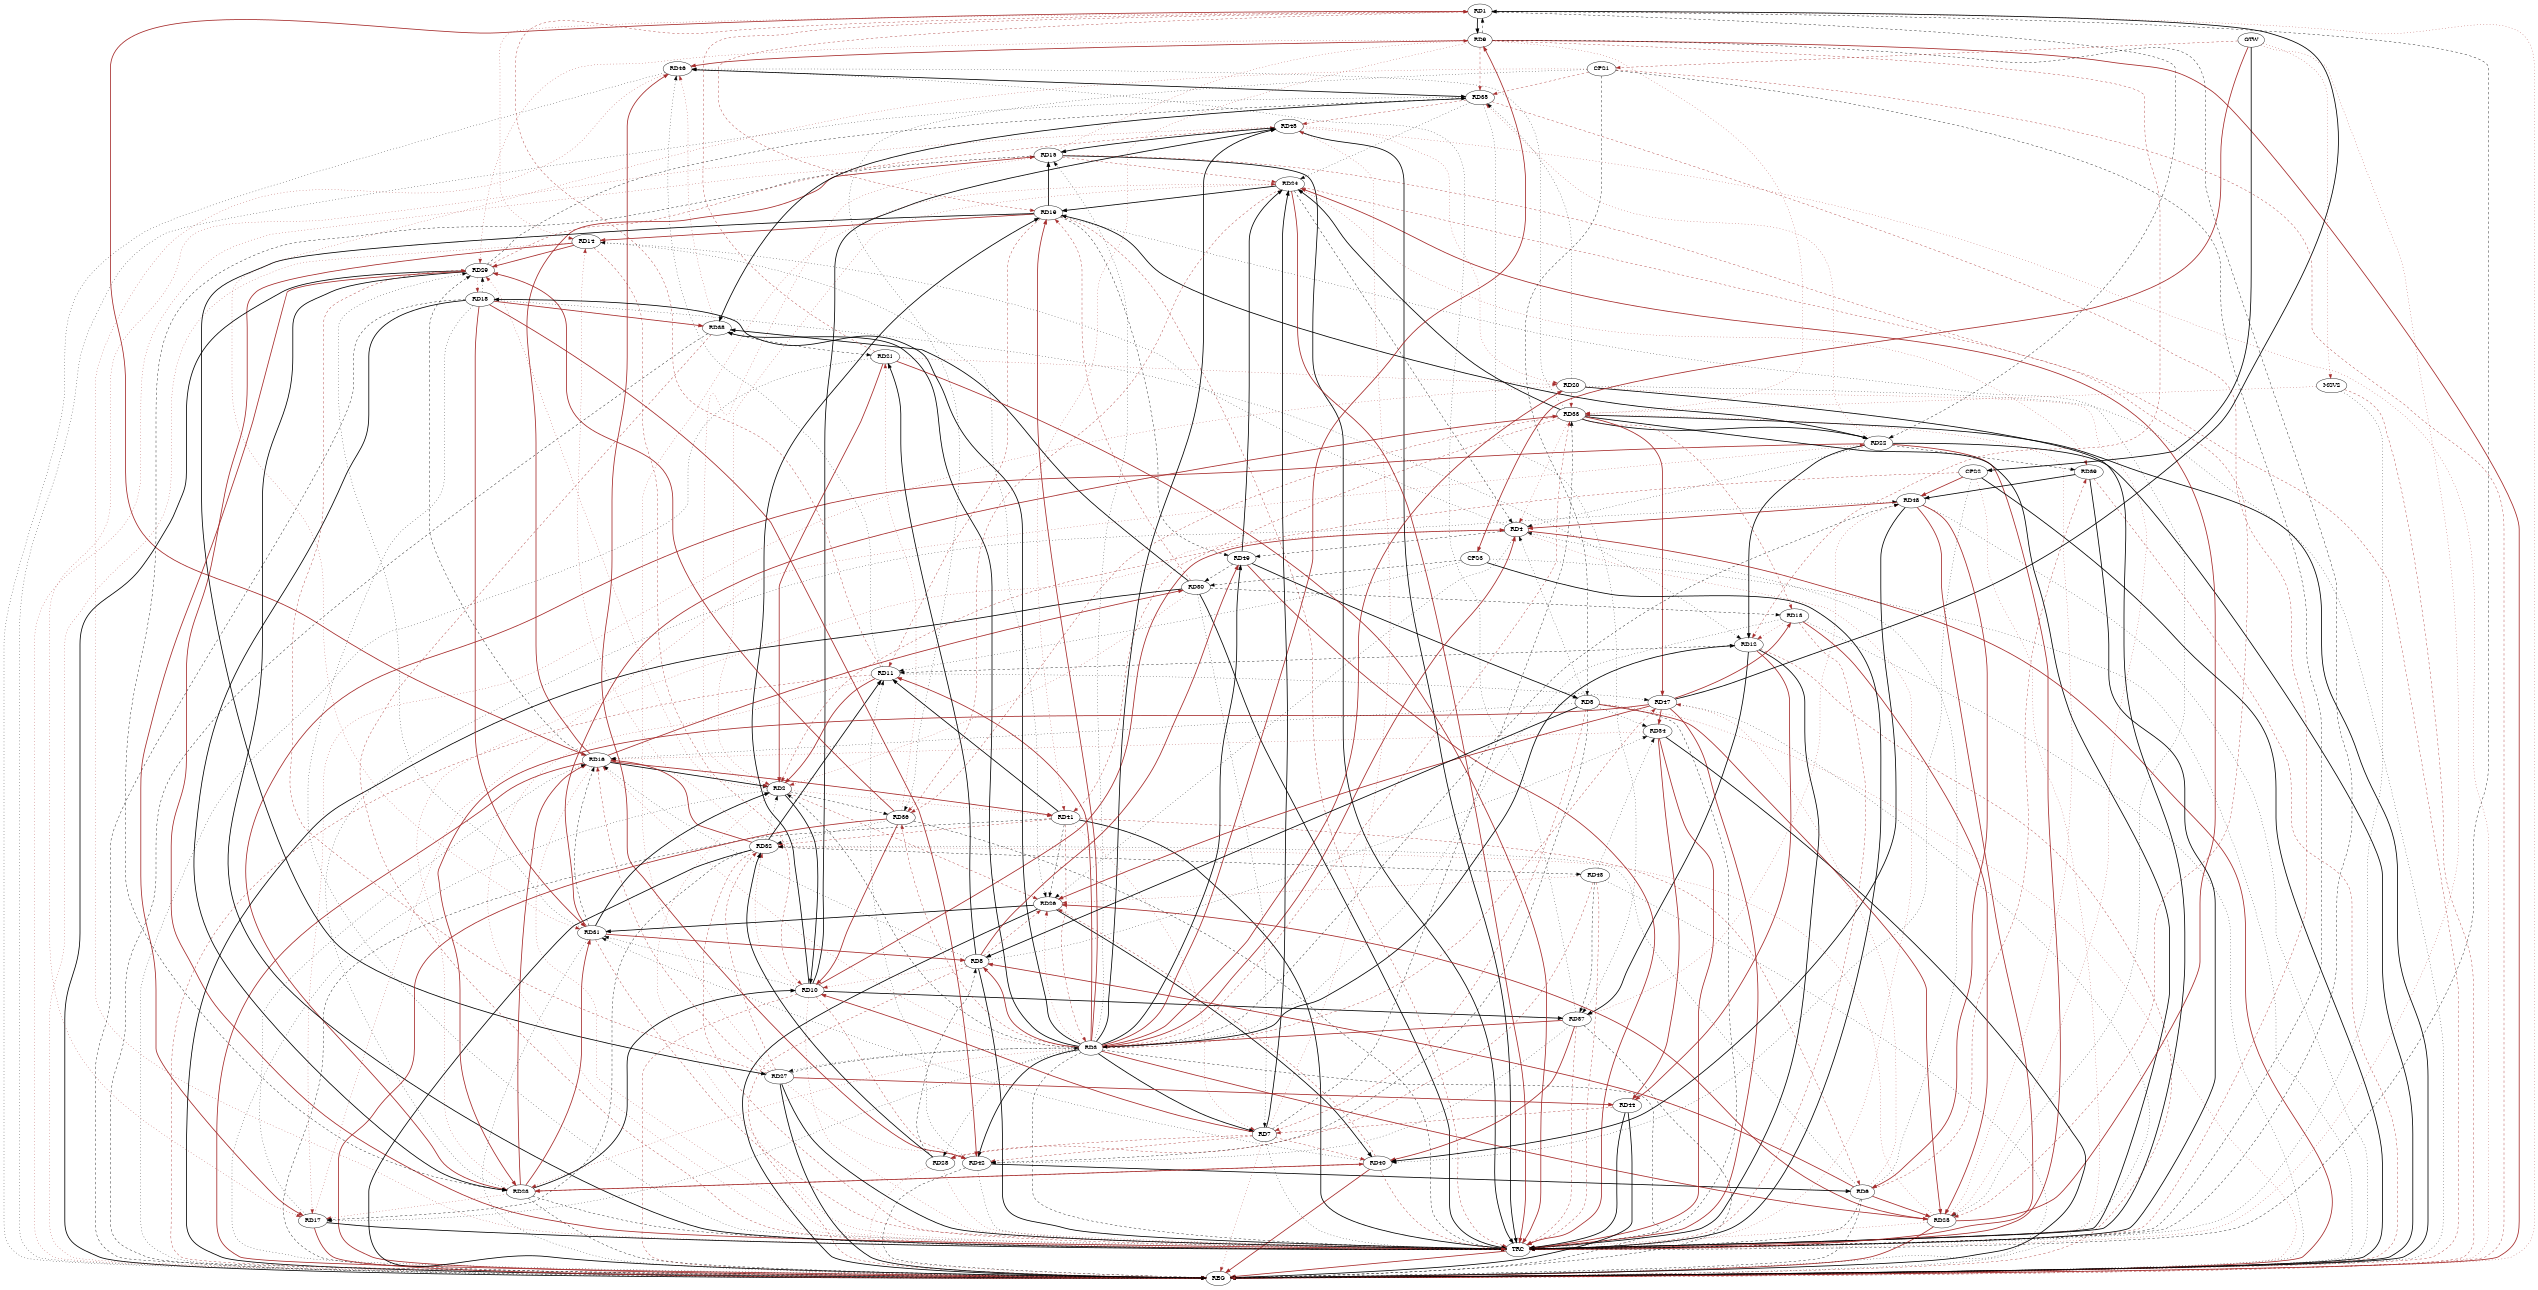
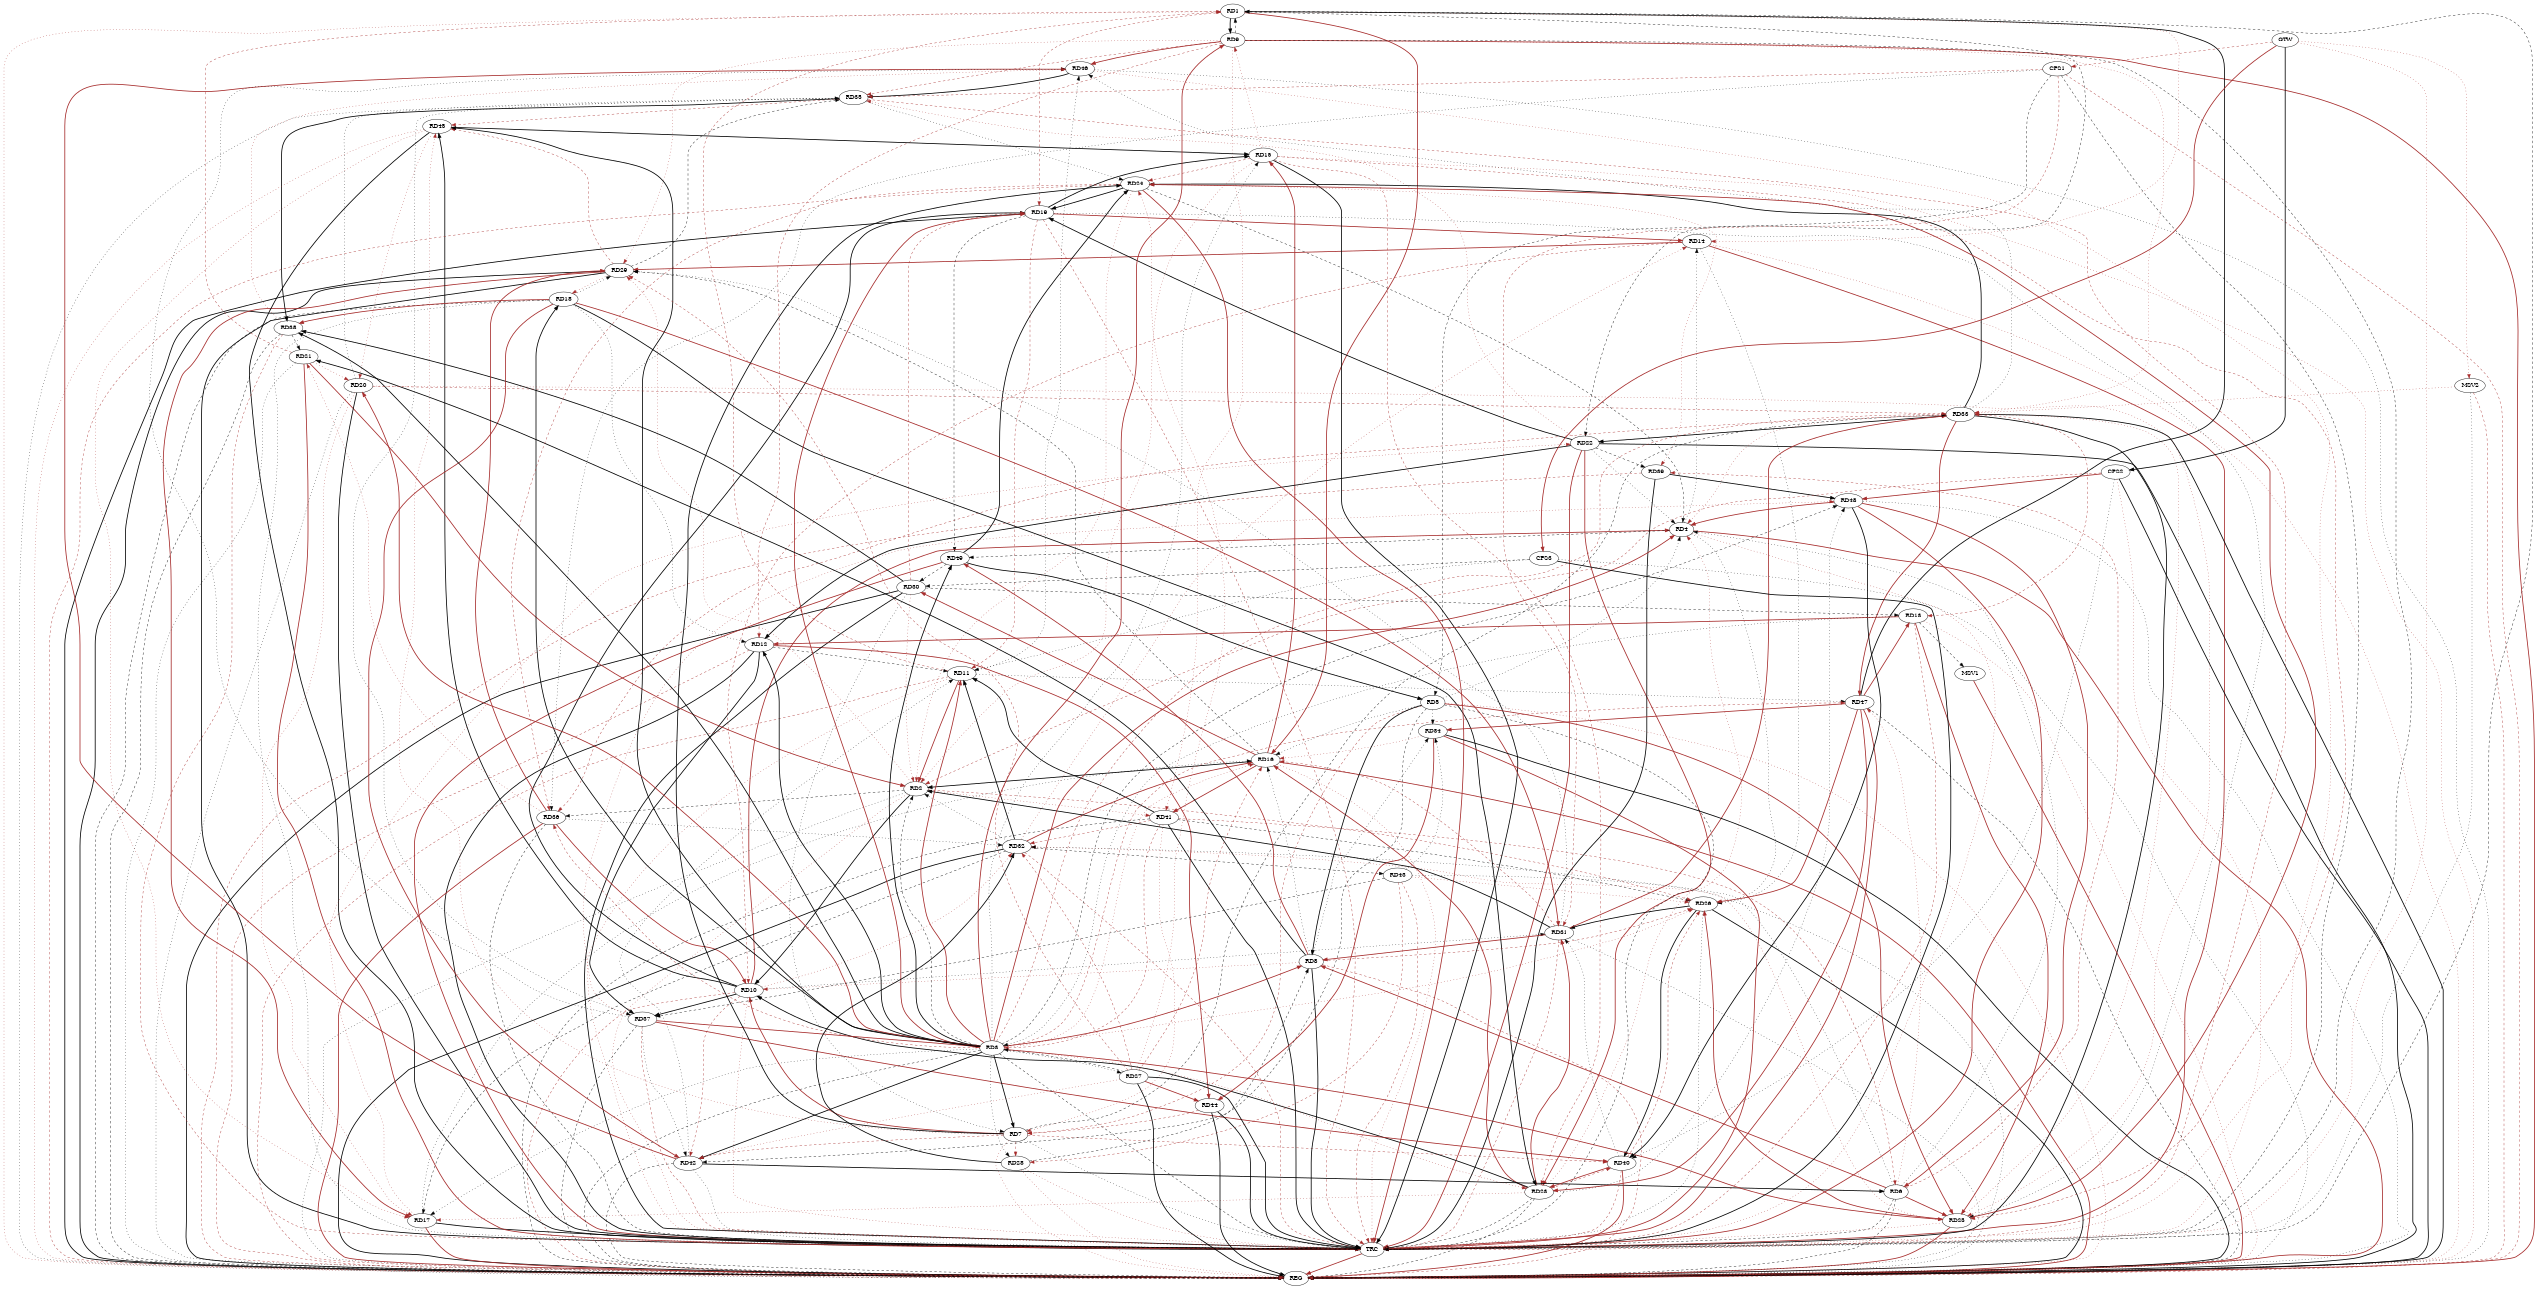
edge "CPS1" -> "RD31": style dotted -> dashed
edge "RD15" -> "RD23": color black -> brown
edge "RD19" -> "RD27": now "RD19" -> "REG"
edge "RD33" -> "RD41": removed
edge "RD13" -> "RD12": style dotted -> bold
node "MSV1": added
edge "RD31" -> "RD16": color black -> brown
edge "RD26" -> "TRC": added
edge "RD13" -> "REG": color black -> brown
edge "RD47" -> "REG": style dotted -> dashed
